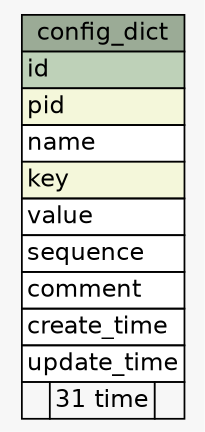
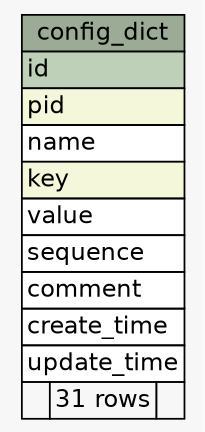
node "config_dict": text "31 time" -> "31 rows"
